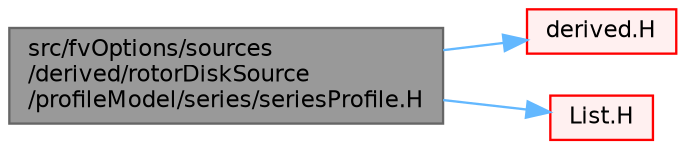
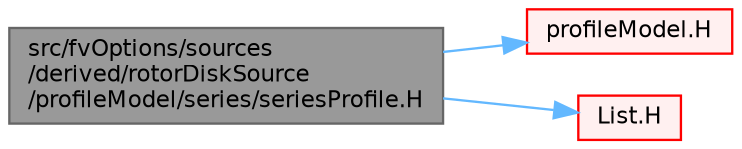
node "derived.H": label "derived.H" -> "profileModel.H"
